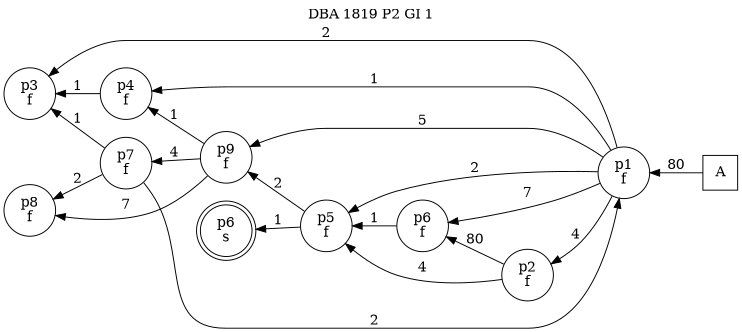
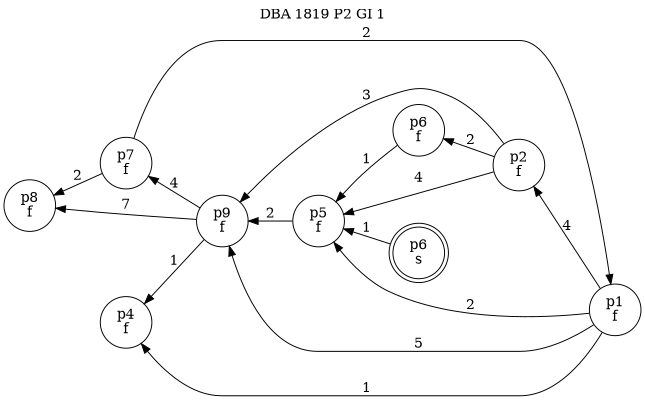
node "p3 f": removed
edge "p2 f" -> "p9 f": added, label "3"
node "A": removed
edge "p1 f" -> "p6 f": removed, label "7"
edge "p5 f" -> "p6 s": reversed
edge "p2 f" -> "p6 f": label "80" -> "2"
